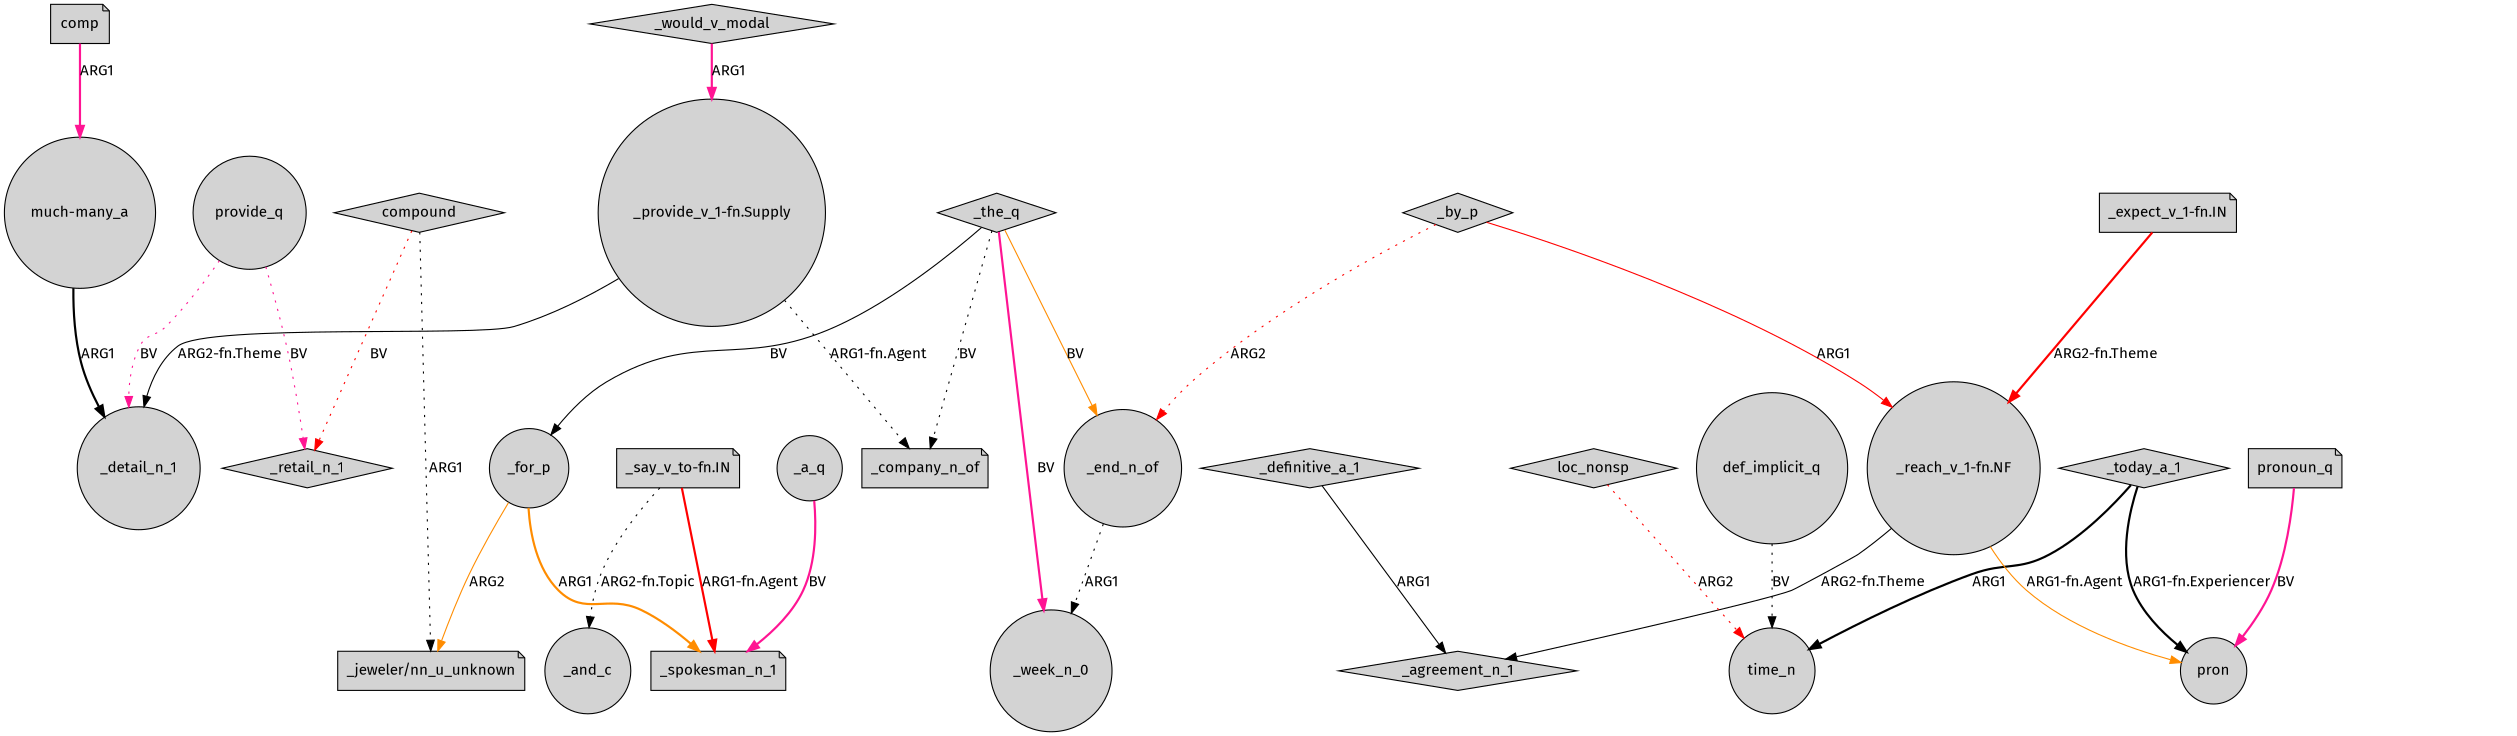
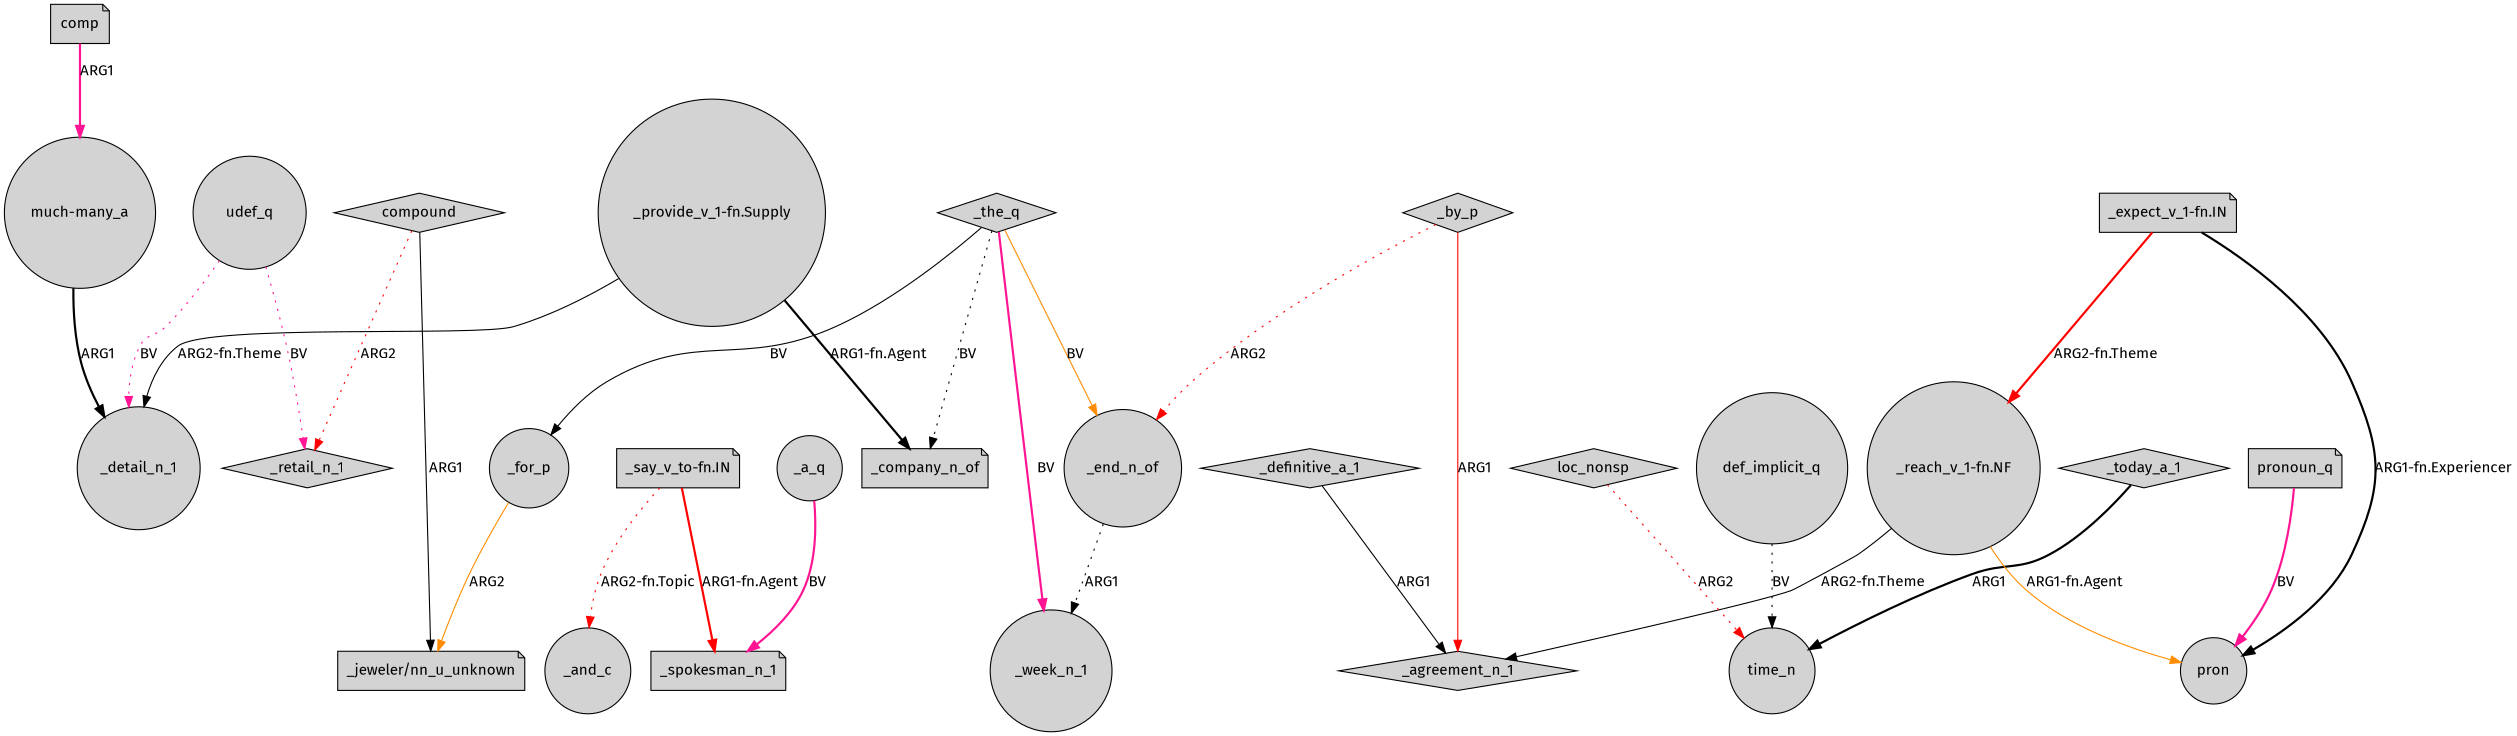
node "_would_v_modal": removed
node "provide_q": label "provide_q" -> "udef_q"
edge "_by_p" -> "_reach_v_1-fn.NF": now "_by_p" -> "_agreement_n_1"
edge "compound" -> "_retail_n_1": label "BV" -> "ARG2"
edge "_provide_v_1-fn.Supply" -> "_company_n_of": style dotted -> bold
edge "compound" -> "_jeweler/nn_u_unknown": style dotted -> solid
edge "_say_v_to-fn.IN" -> "_and_c": color black -> red
edge "_today_a_1" -> "pron": now "_expect_v_1-fn.IN" -> "pron"
edge "_for_p" -> "_spokesman_n_1": removed, label "ARG1"
node "_week_n_0": label "_week_n_0" -> "_week_n_1"
